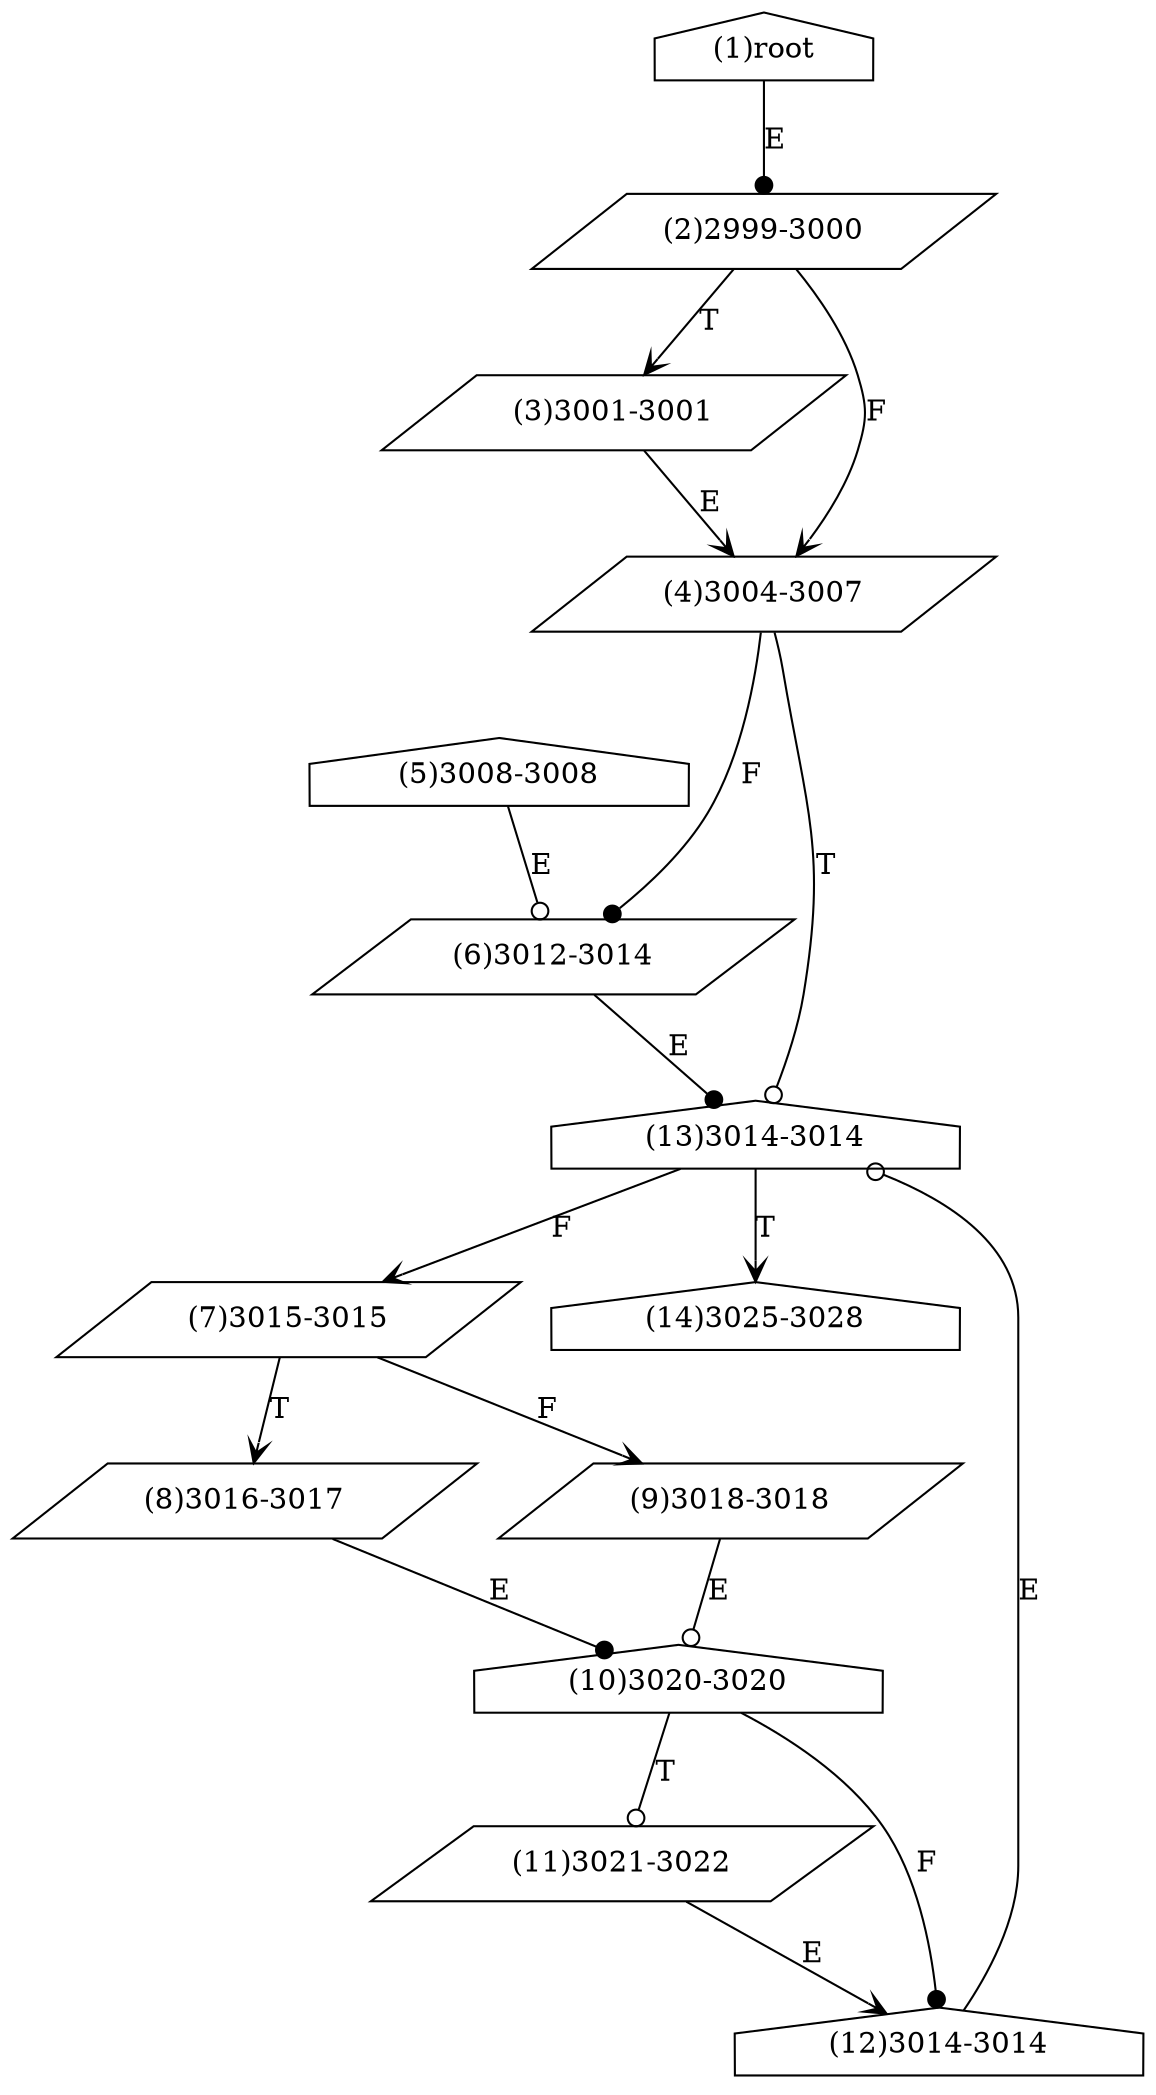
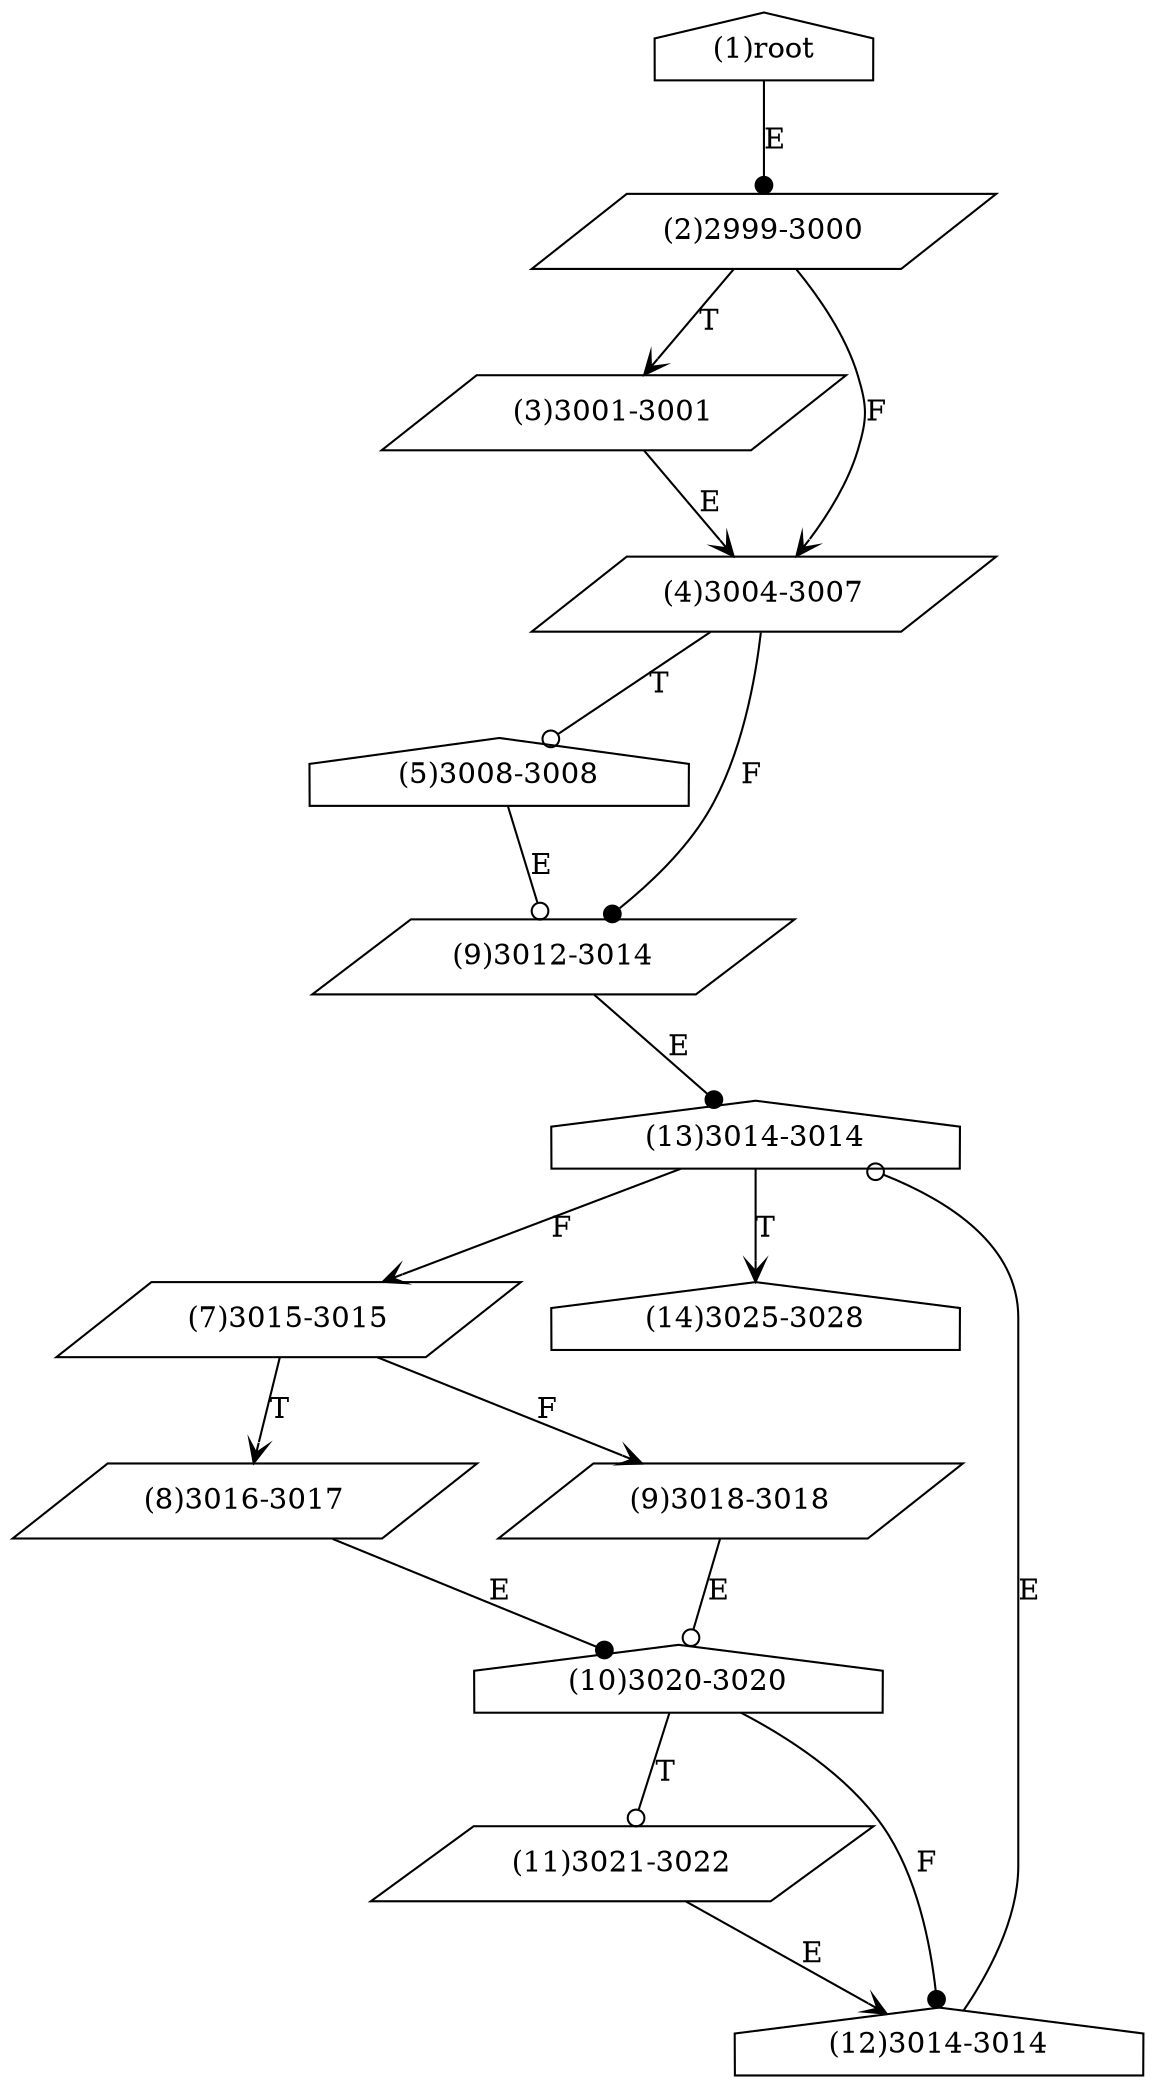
edge "(4)3004-3007" -> "(13)3014-3014": now "(4)3004-3007" -> "(5)3008-3008"
node "(6)3012-3014": label "(6)3012-3014" -> "(9)3012-3014"
